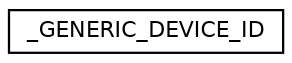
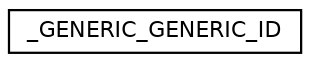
node "_GENERIC_DEVICE_ID": label "_GENERIC_DEVICE_ID" -> "_GENERIC_GENERIC_ID"
